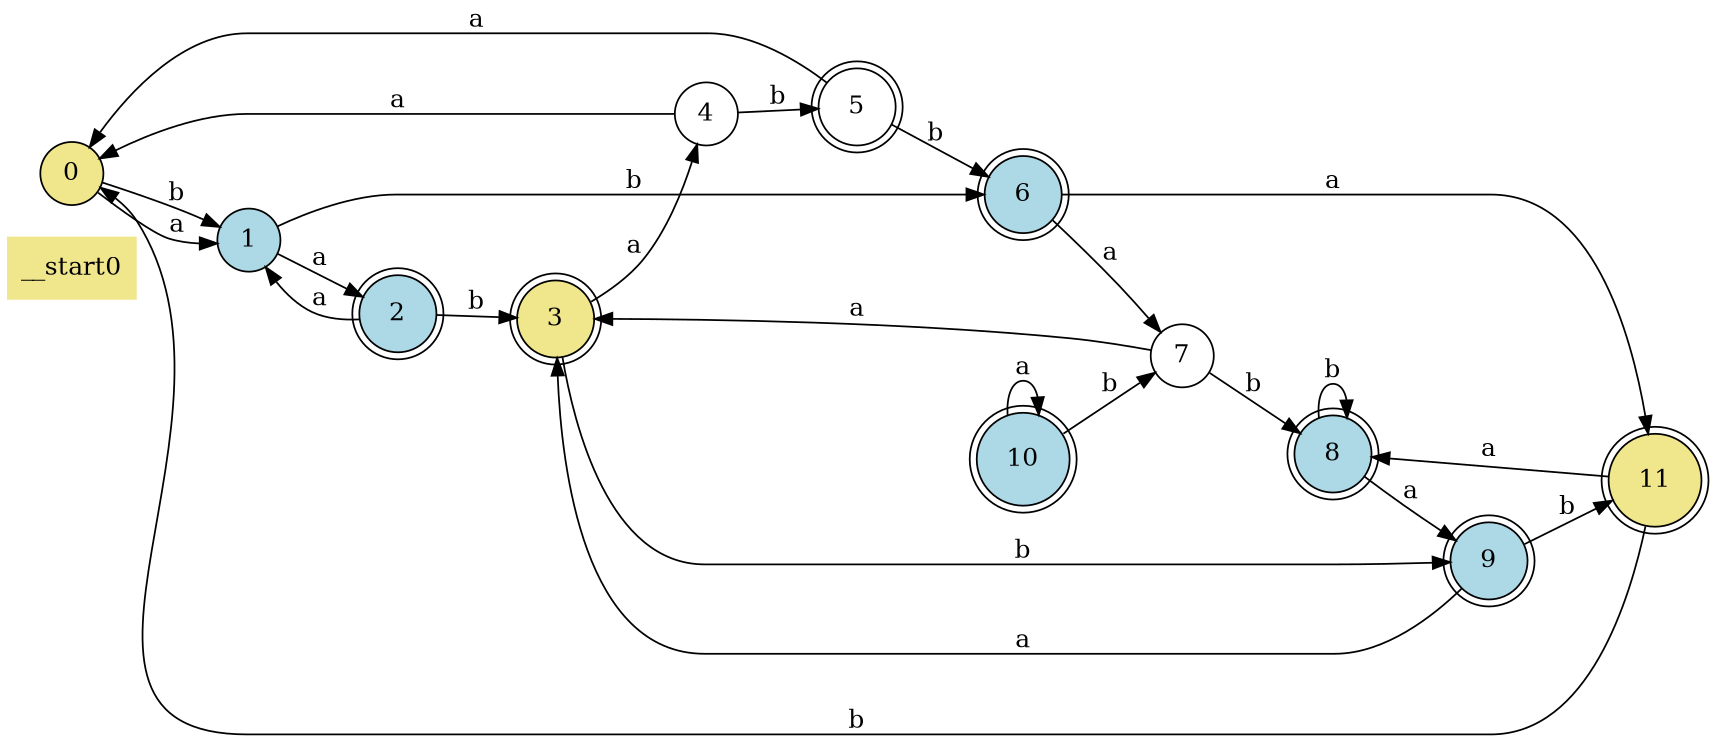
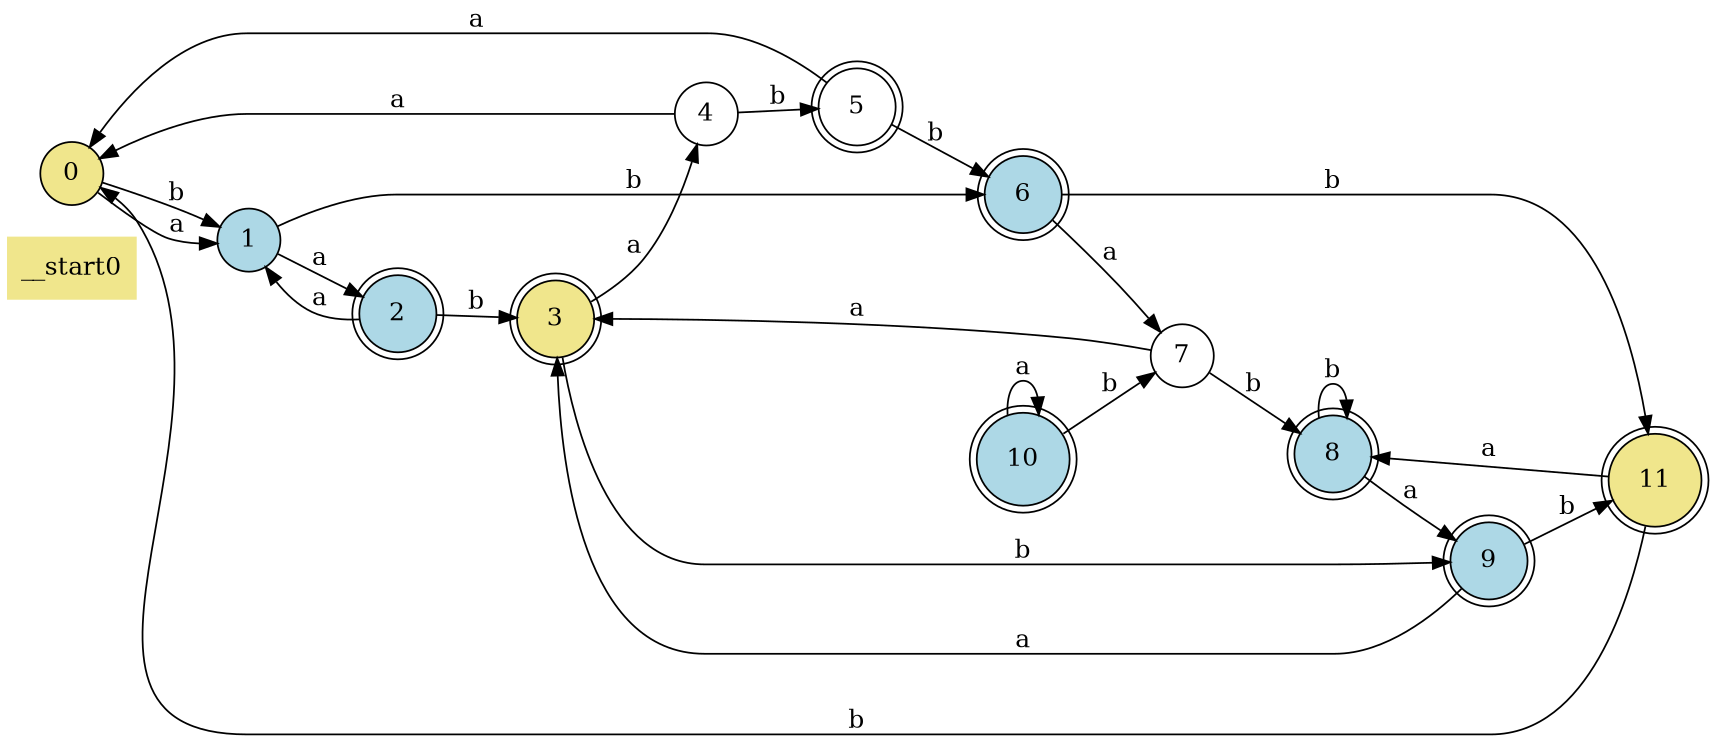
edge "6" -> "11": label "a" -> "b"
